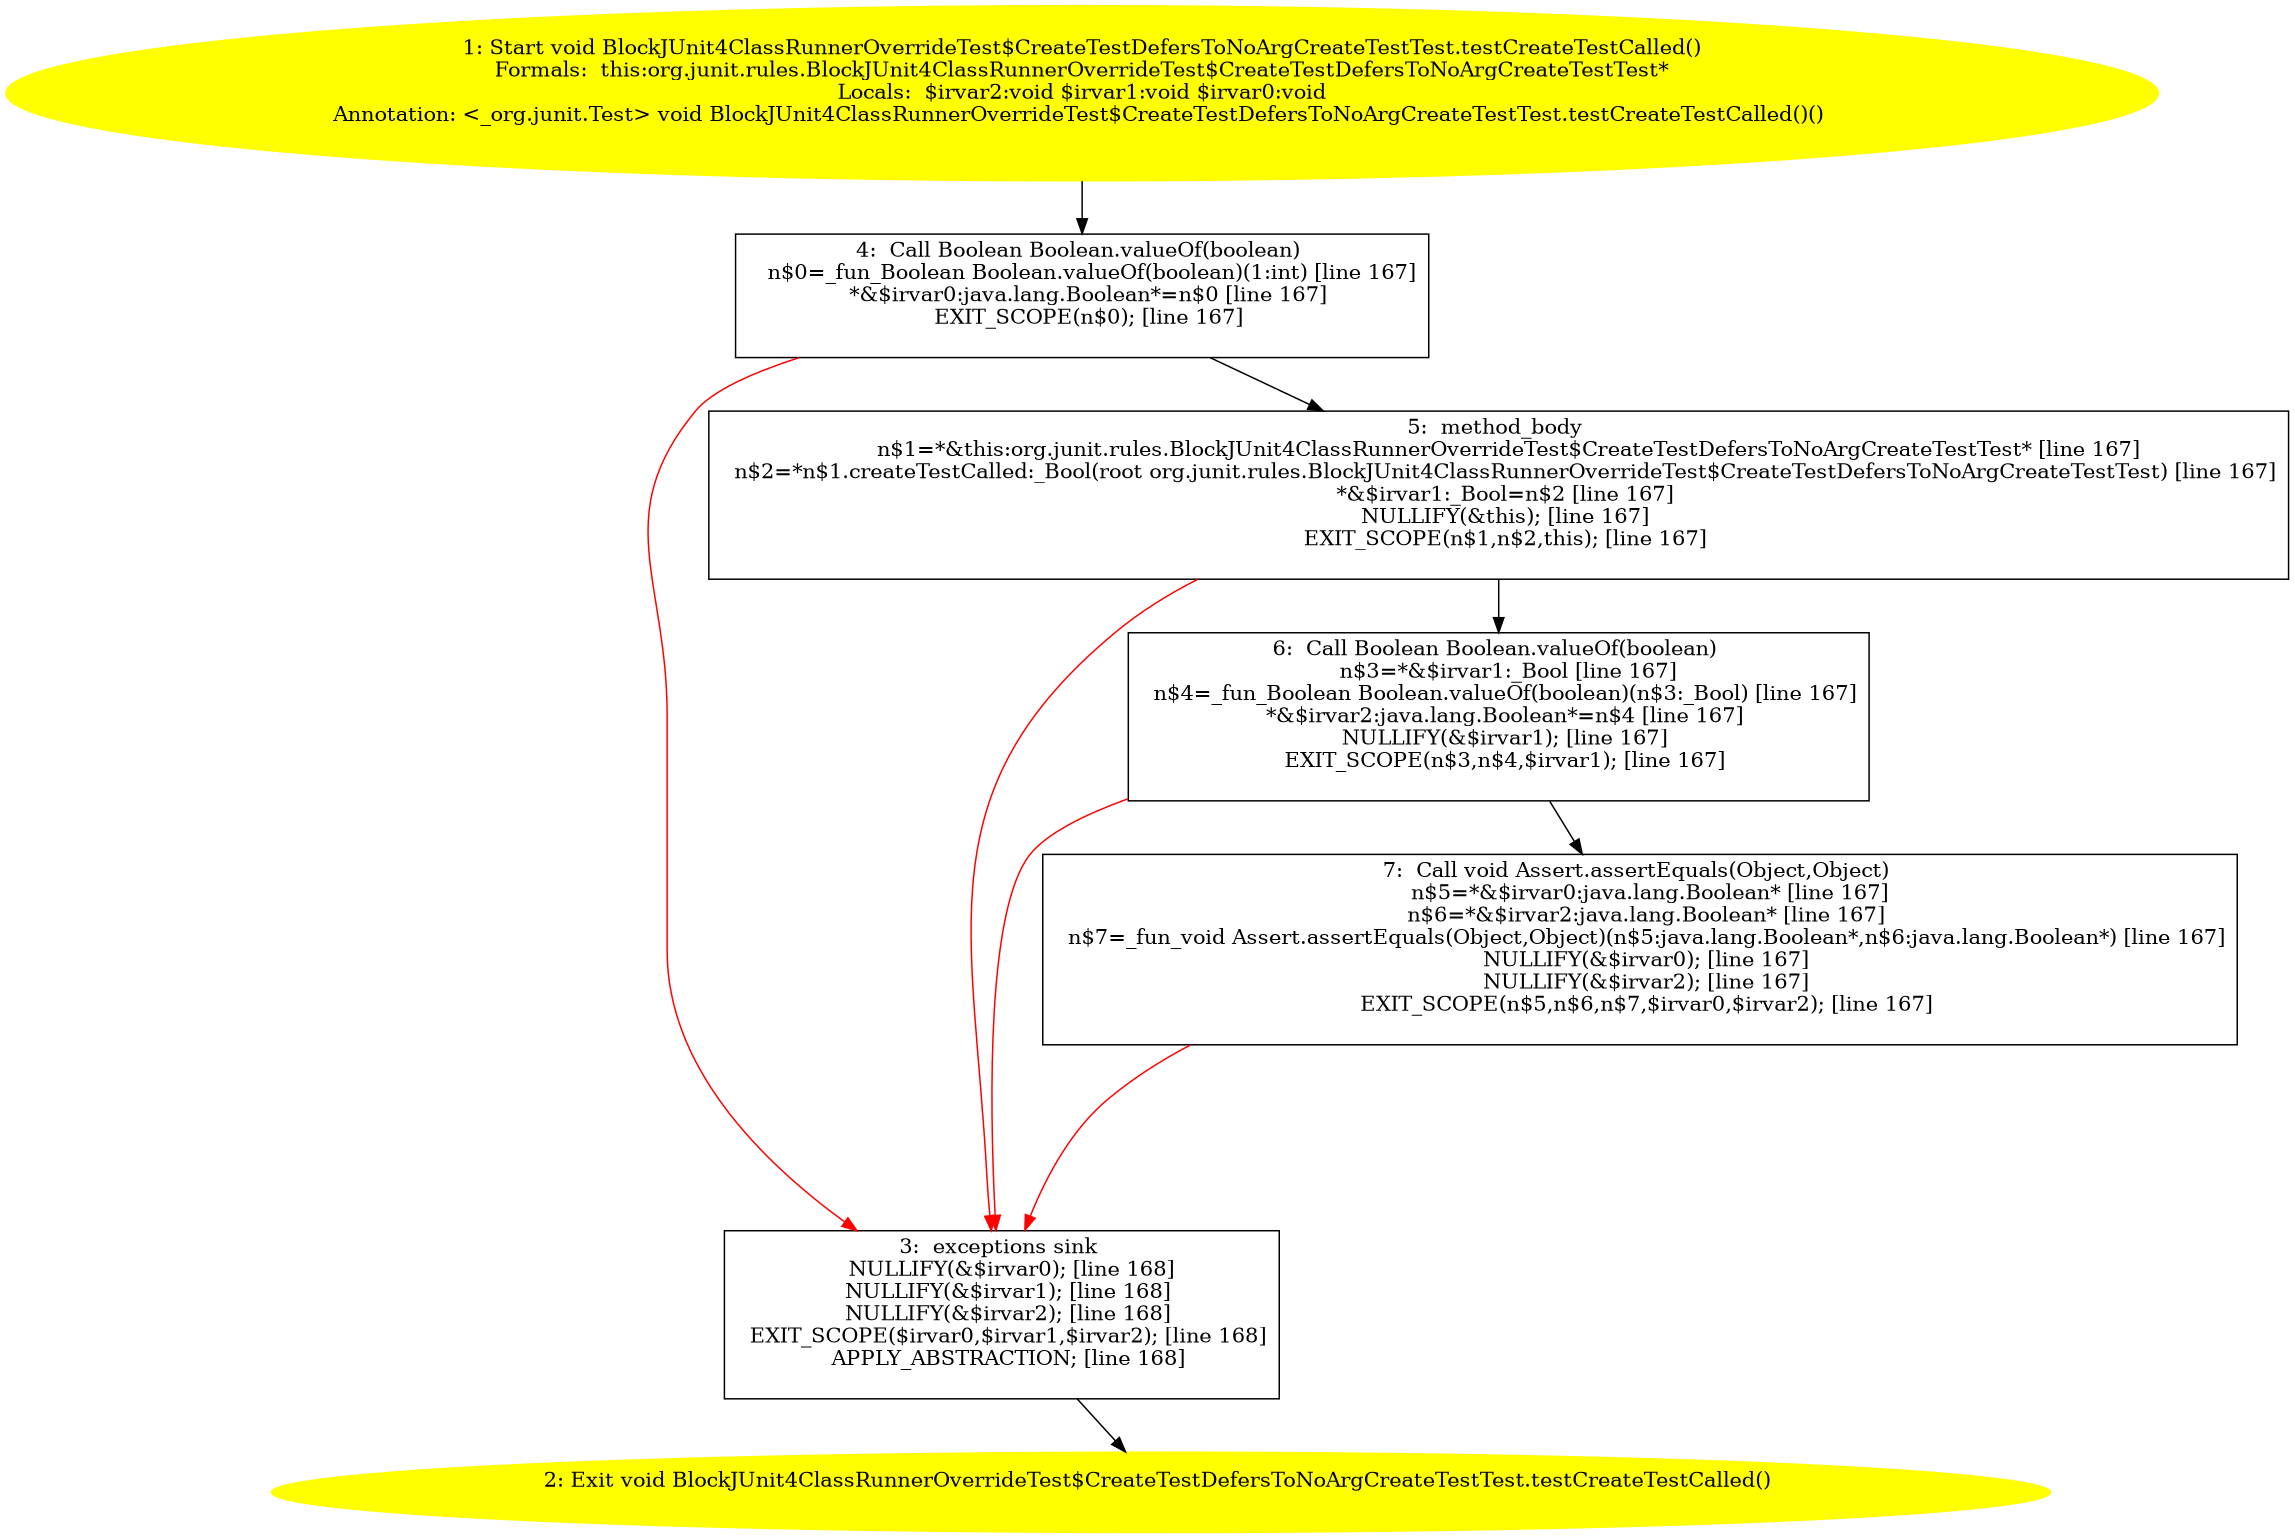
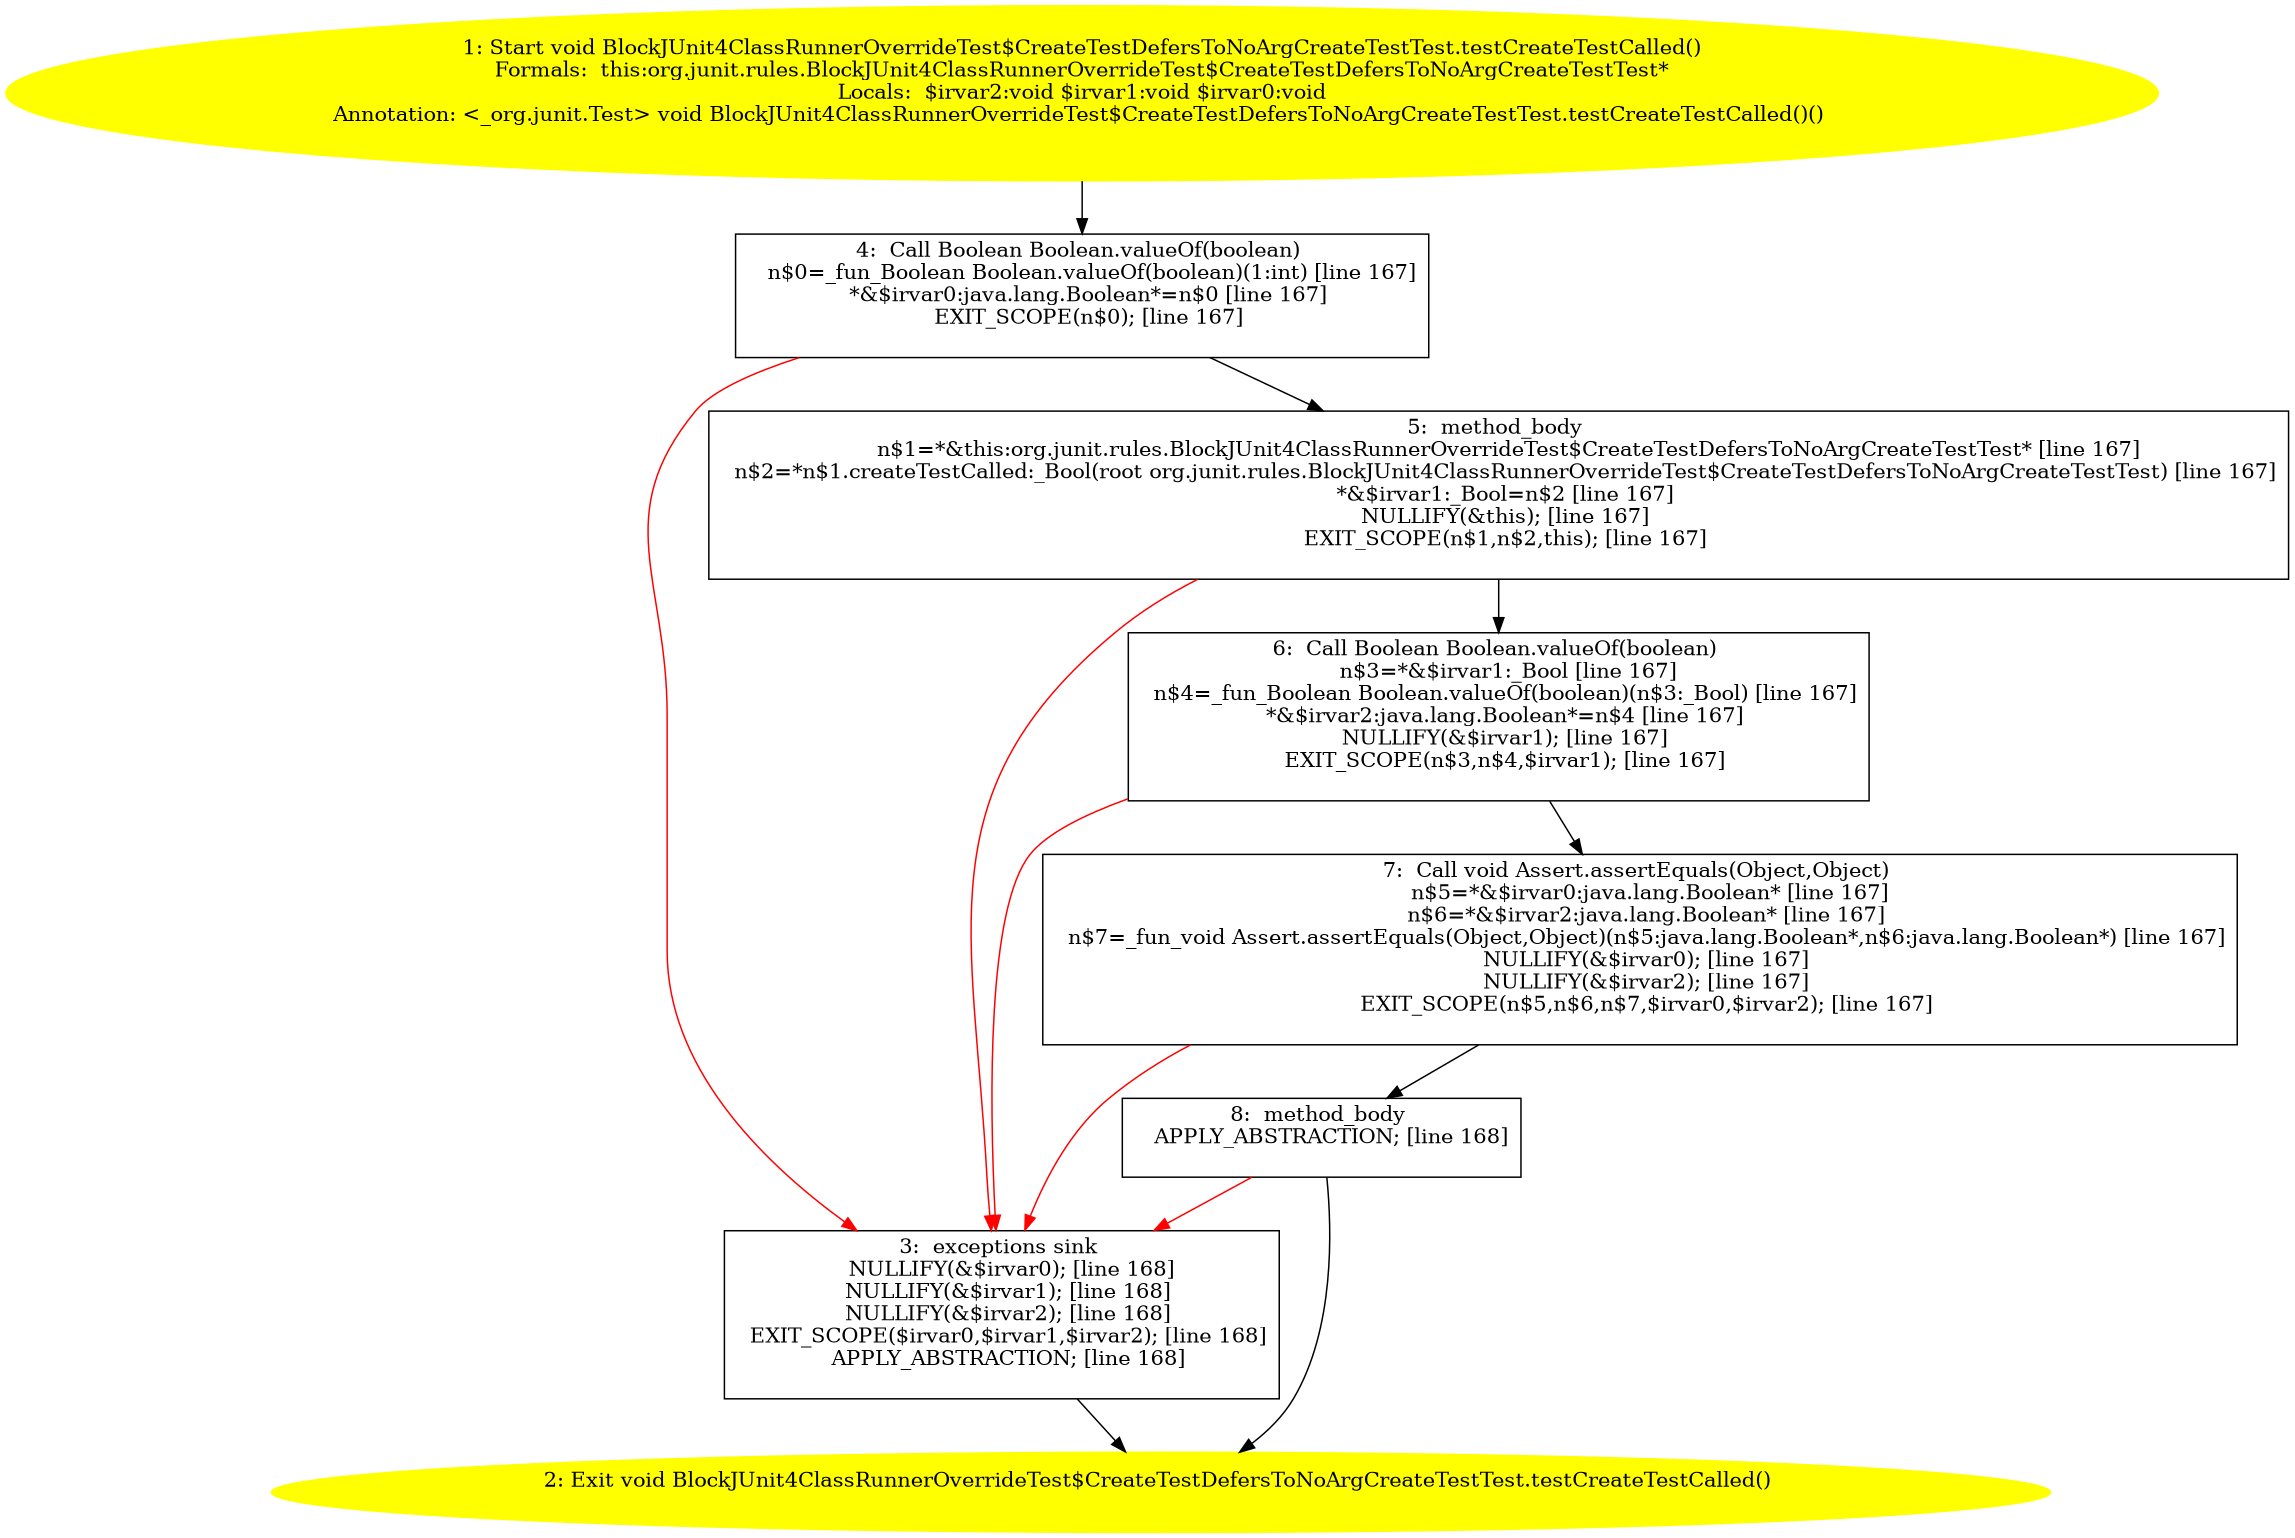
node "8:  method_body APPLY_ABSTRACTION; [line 168]": added
